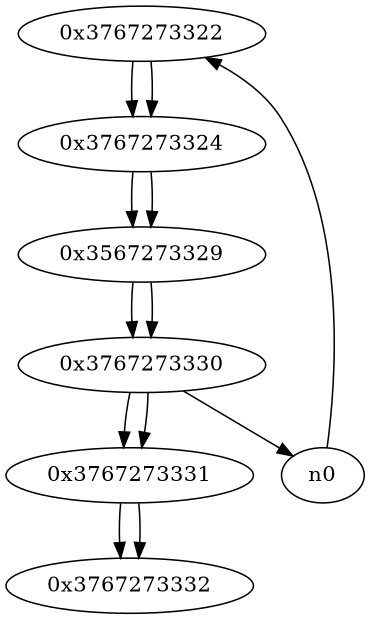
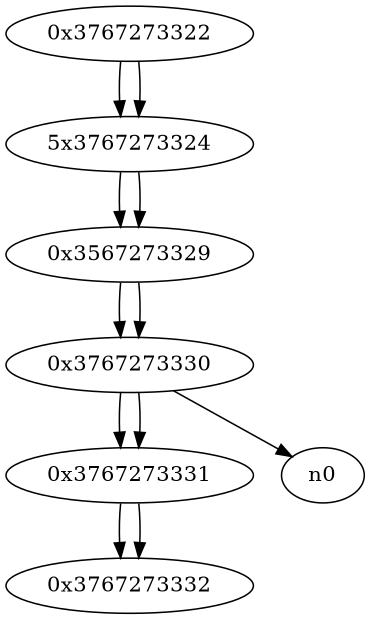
node "0x3767273324": label "0x3767273324" -> "5x3767273324"
edge "n0" -> "0x3767273322": removed
